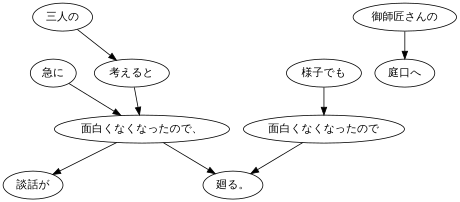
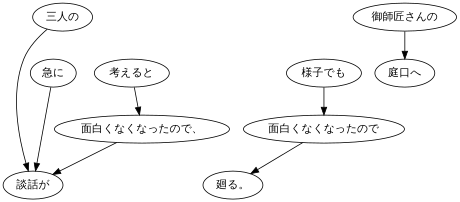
edge "三人の" -> "考えると": now "三人の" -> "談話が"
edge "急に" -> "面白くなくなったので、": now "急に" -> "談話が"
edge "面白くなくなったので、" -> "廻る。": removed
